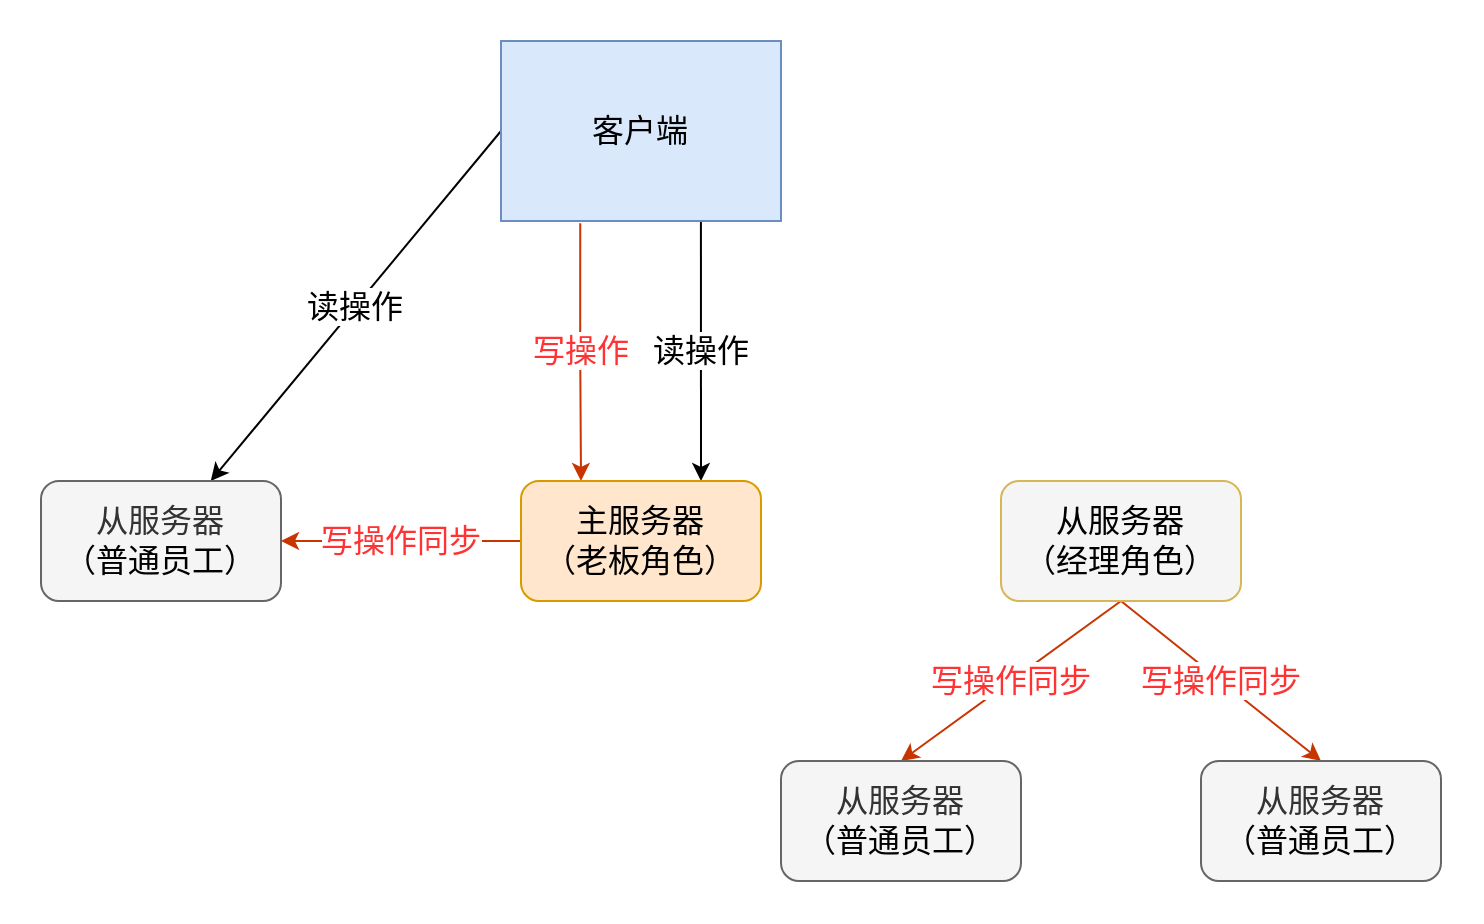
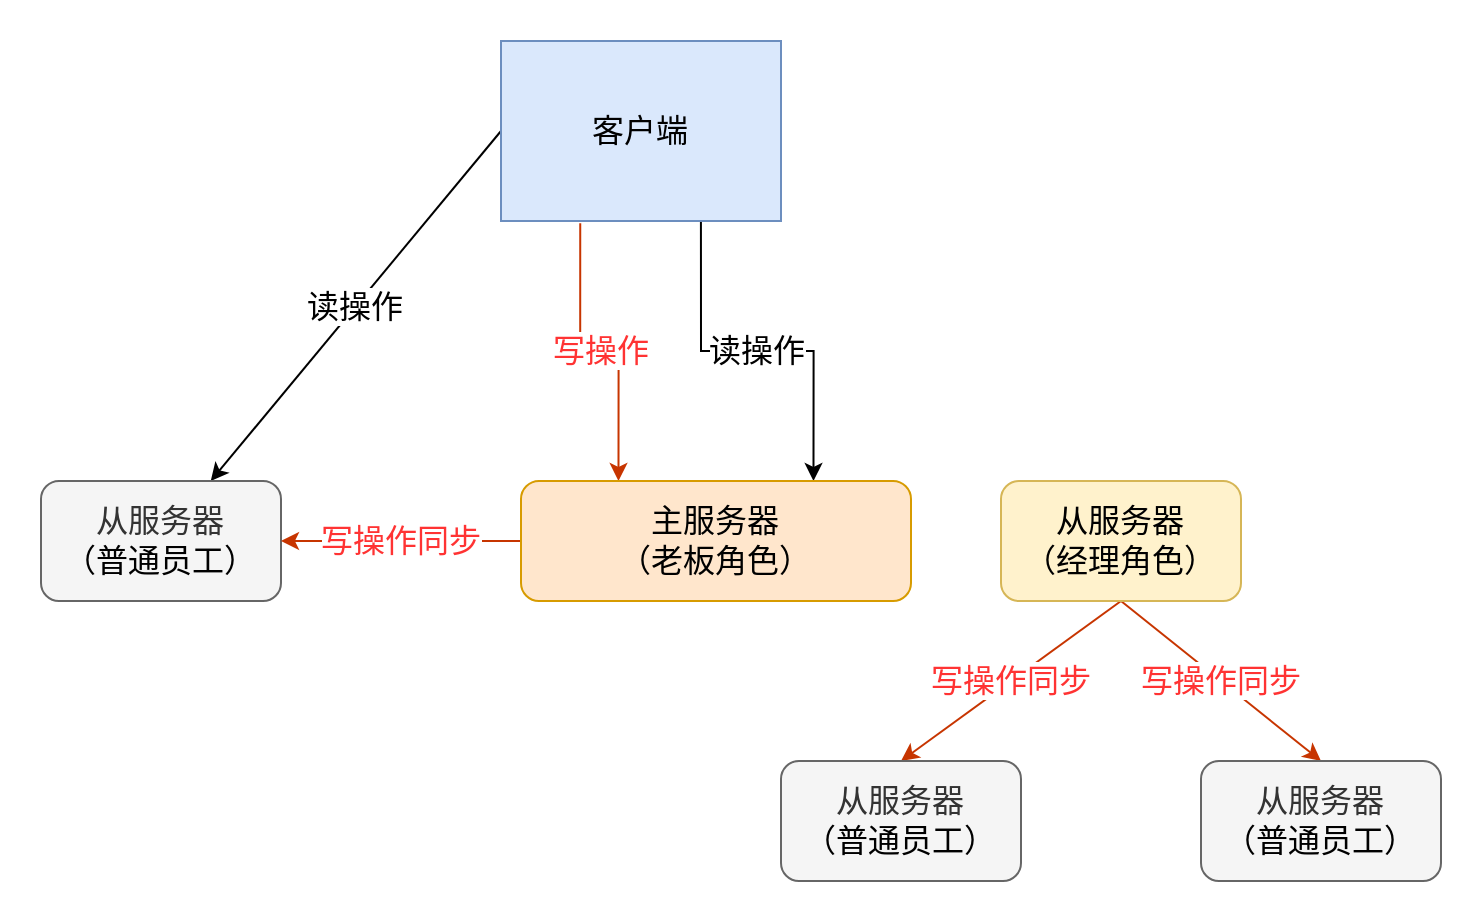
node "主服务器 （老板角色）": size 240x120 -> 390x120
node "从服务器 （经理角色）": fillcolor #f5f5f5 -> #fff2cc
